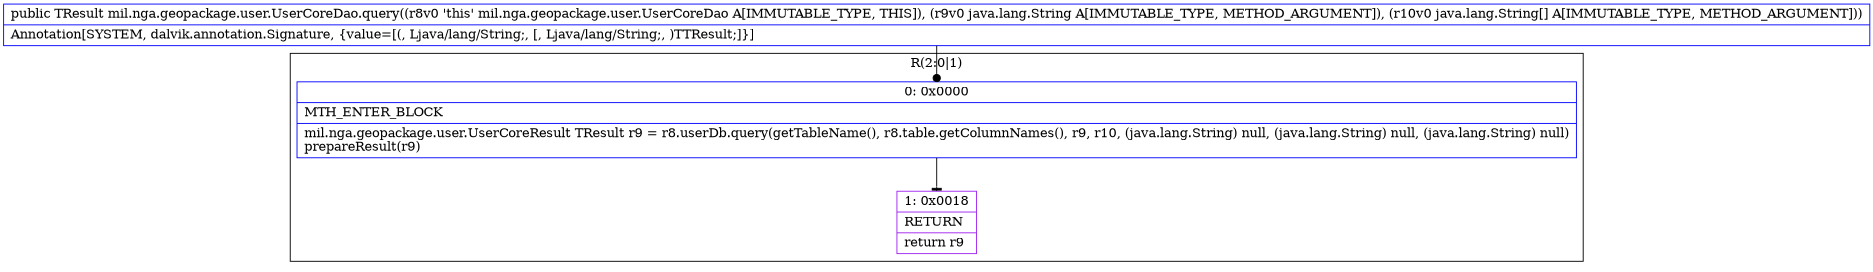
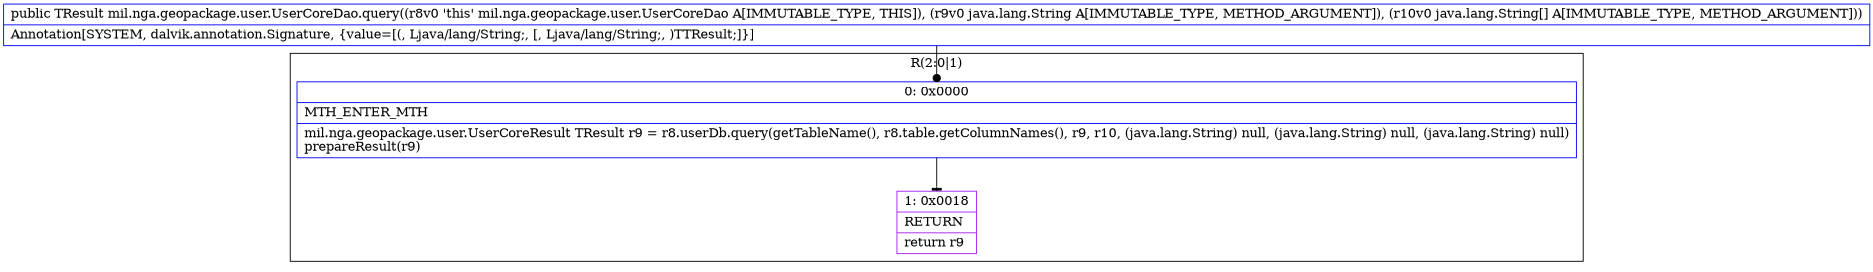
node "0: 0x0000": text "MTH_ENTER_BLOCK" -> "MTH_ENTER_MTH"
